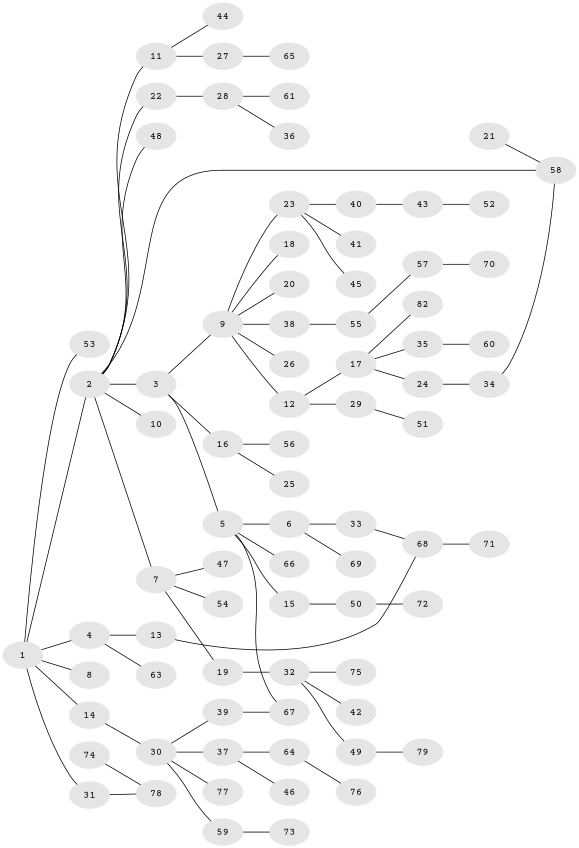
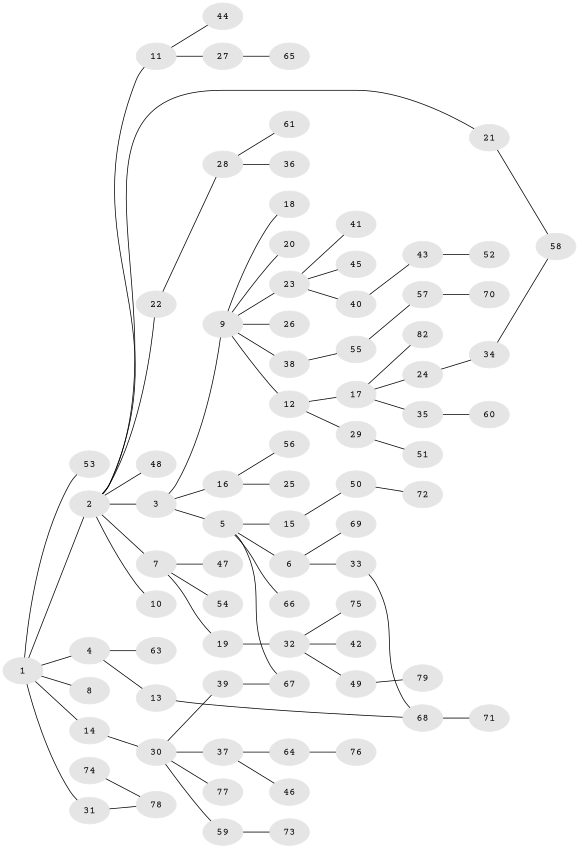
edge "58" -- "2": now "21" -- "2"
